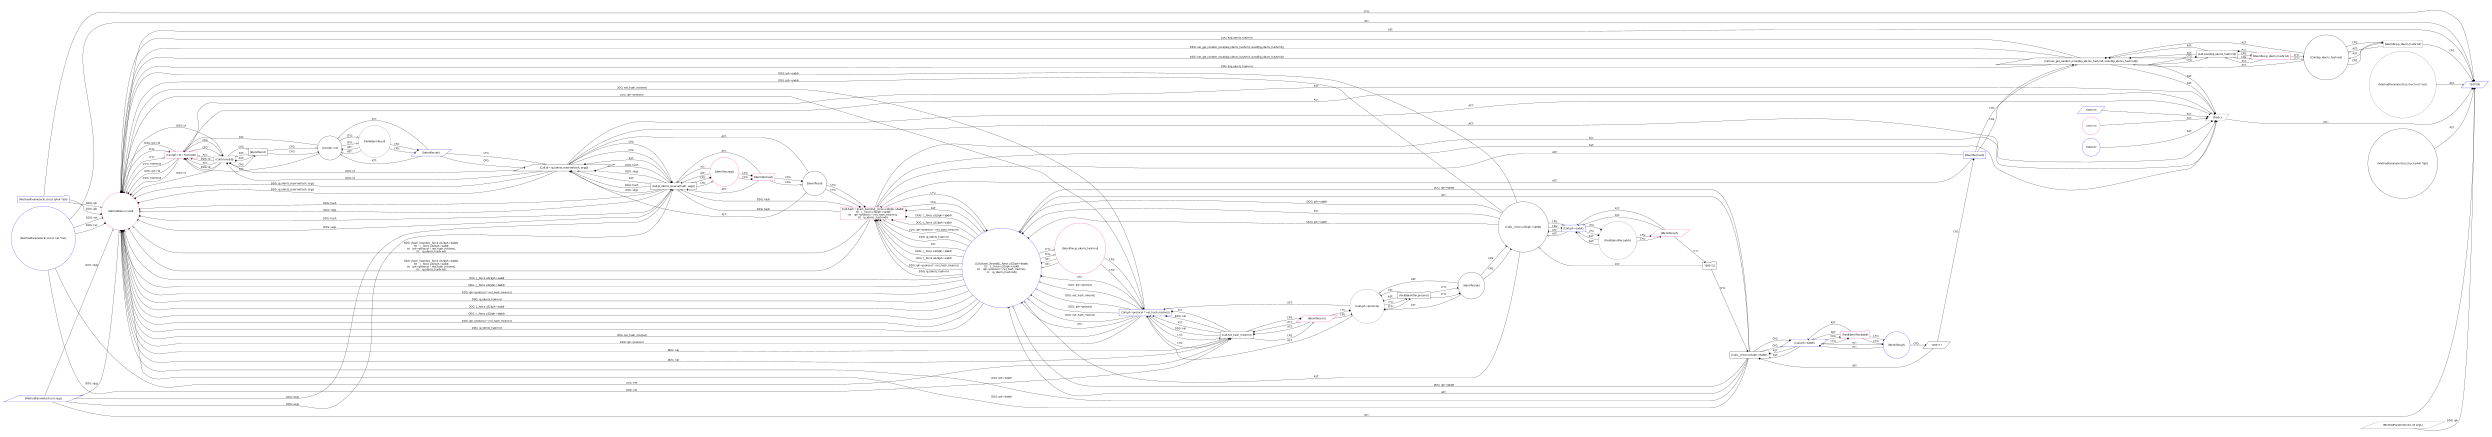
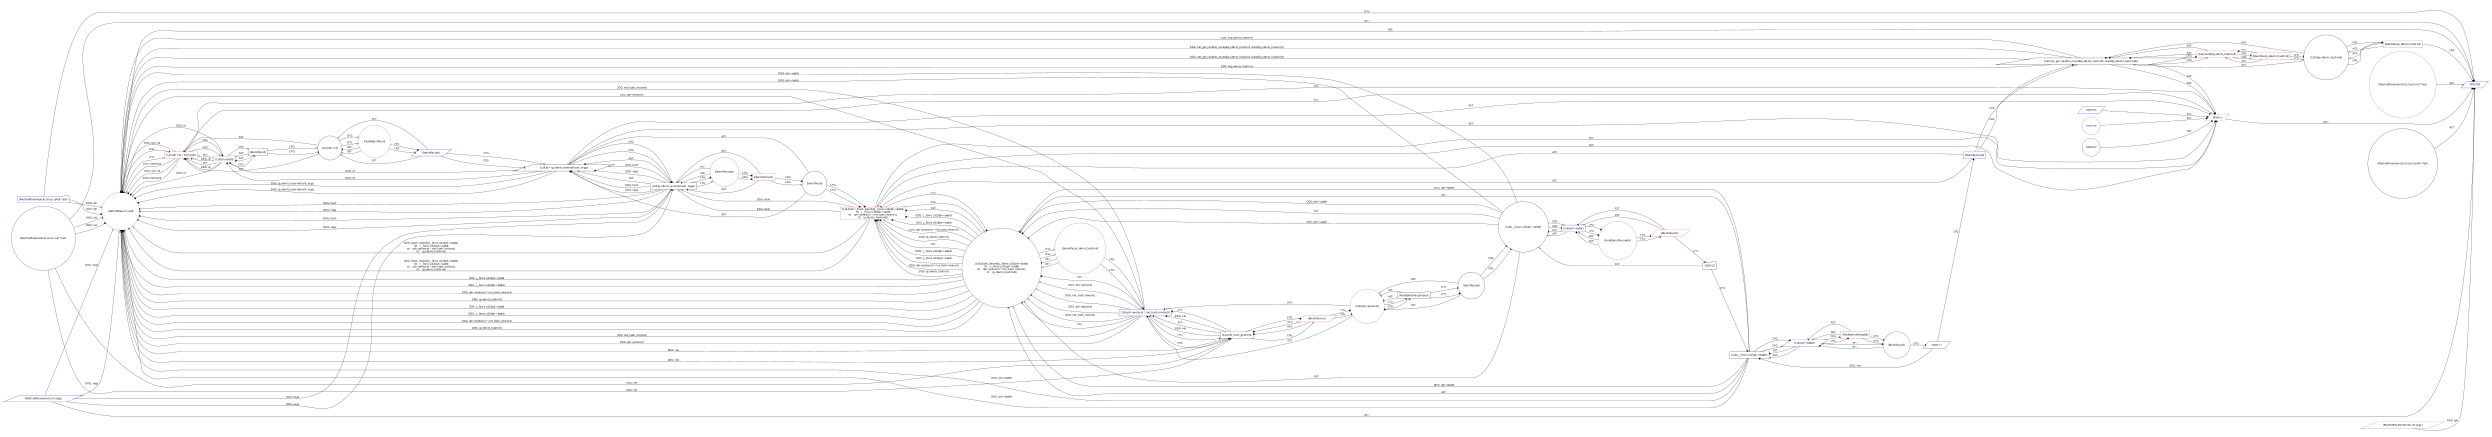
node "(Call,sizeof(ip_idents_hashrnd))": color black -> deeppink
node "(Call,net_hash_mix(net))": label "(Call,net_hash_mix(net))" -> "(Call,net_hash_get(net))"
edge "1000117" -> "(Call,(__force u32)iph->daddr)": label "AST: " -> "DDG: net"
